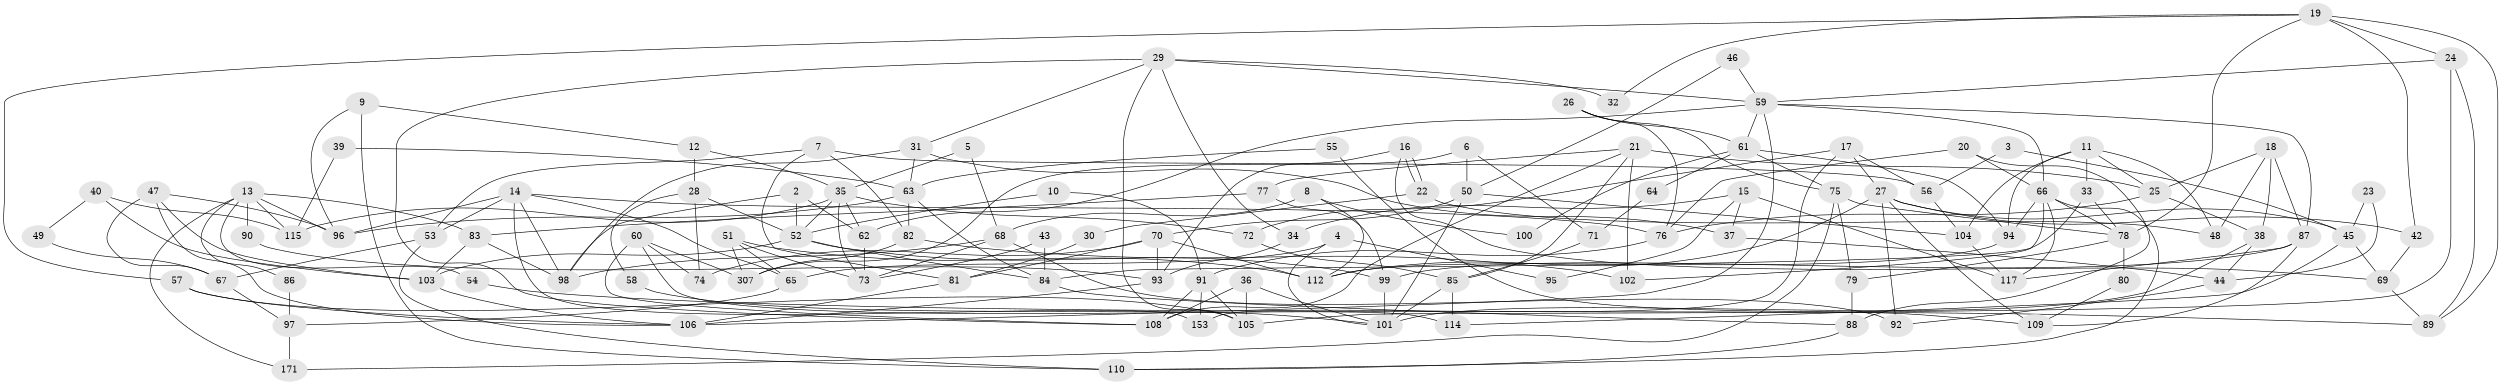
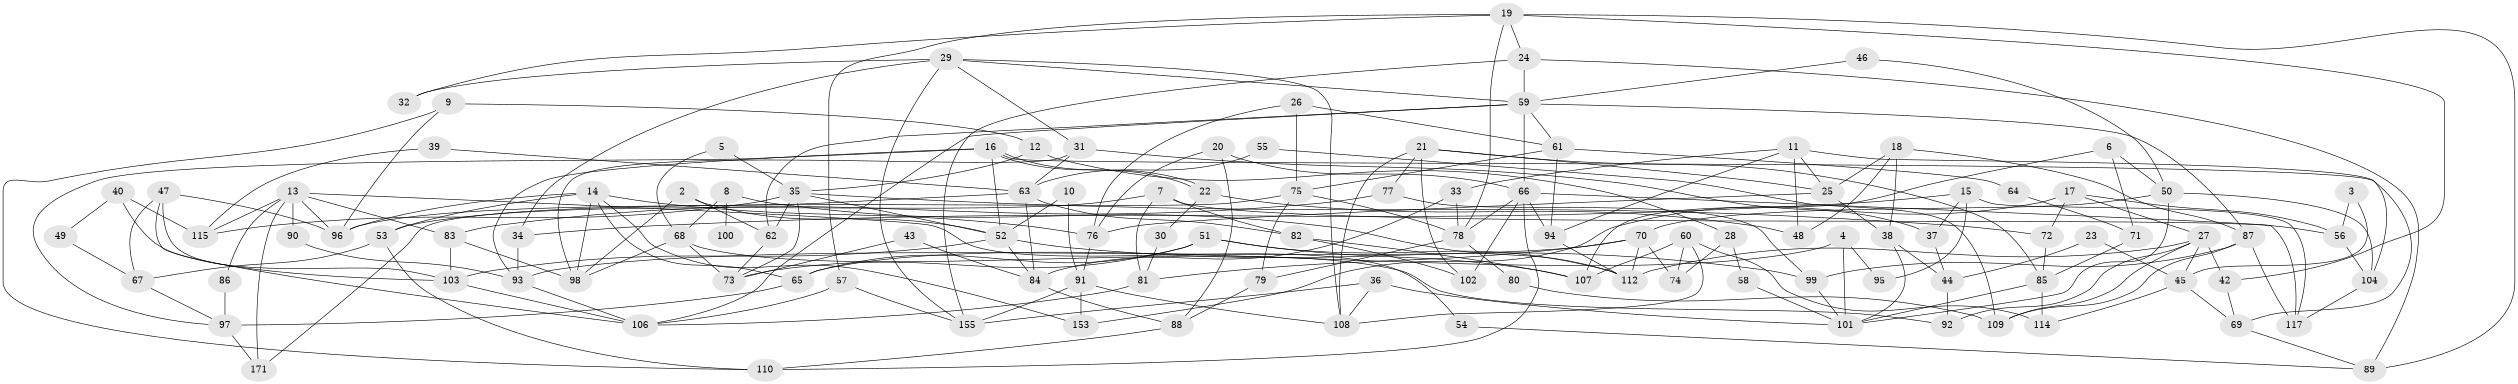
edge "16" -- "97": added
edge "61" -- "100": removed
edge "28" -- "52": now "16" -- "52"
node "307": label "307" -> "107"
node "105": label "105" -> "155"
